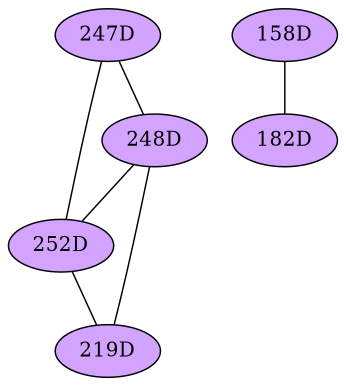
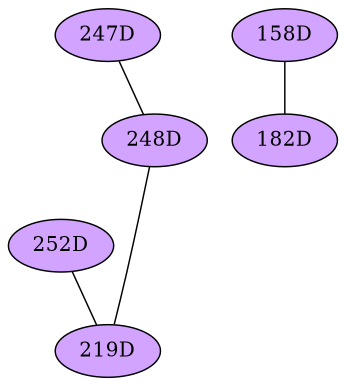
edge "247D" -- "252D": removed
edge "248D" -- "252D": removed
